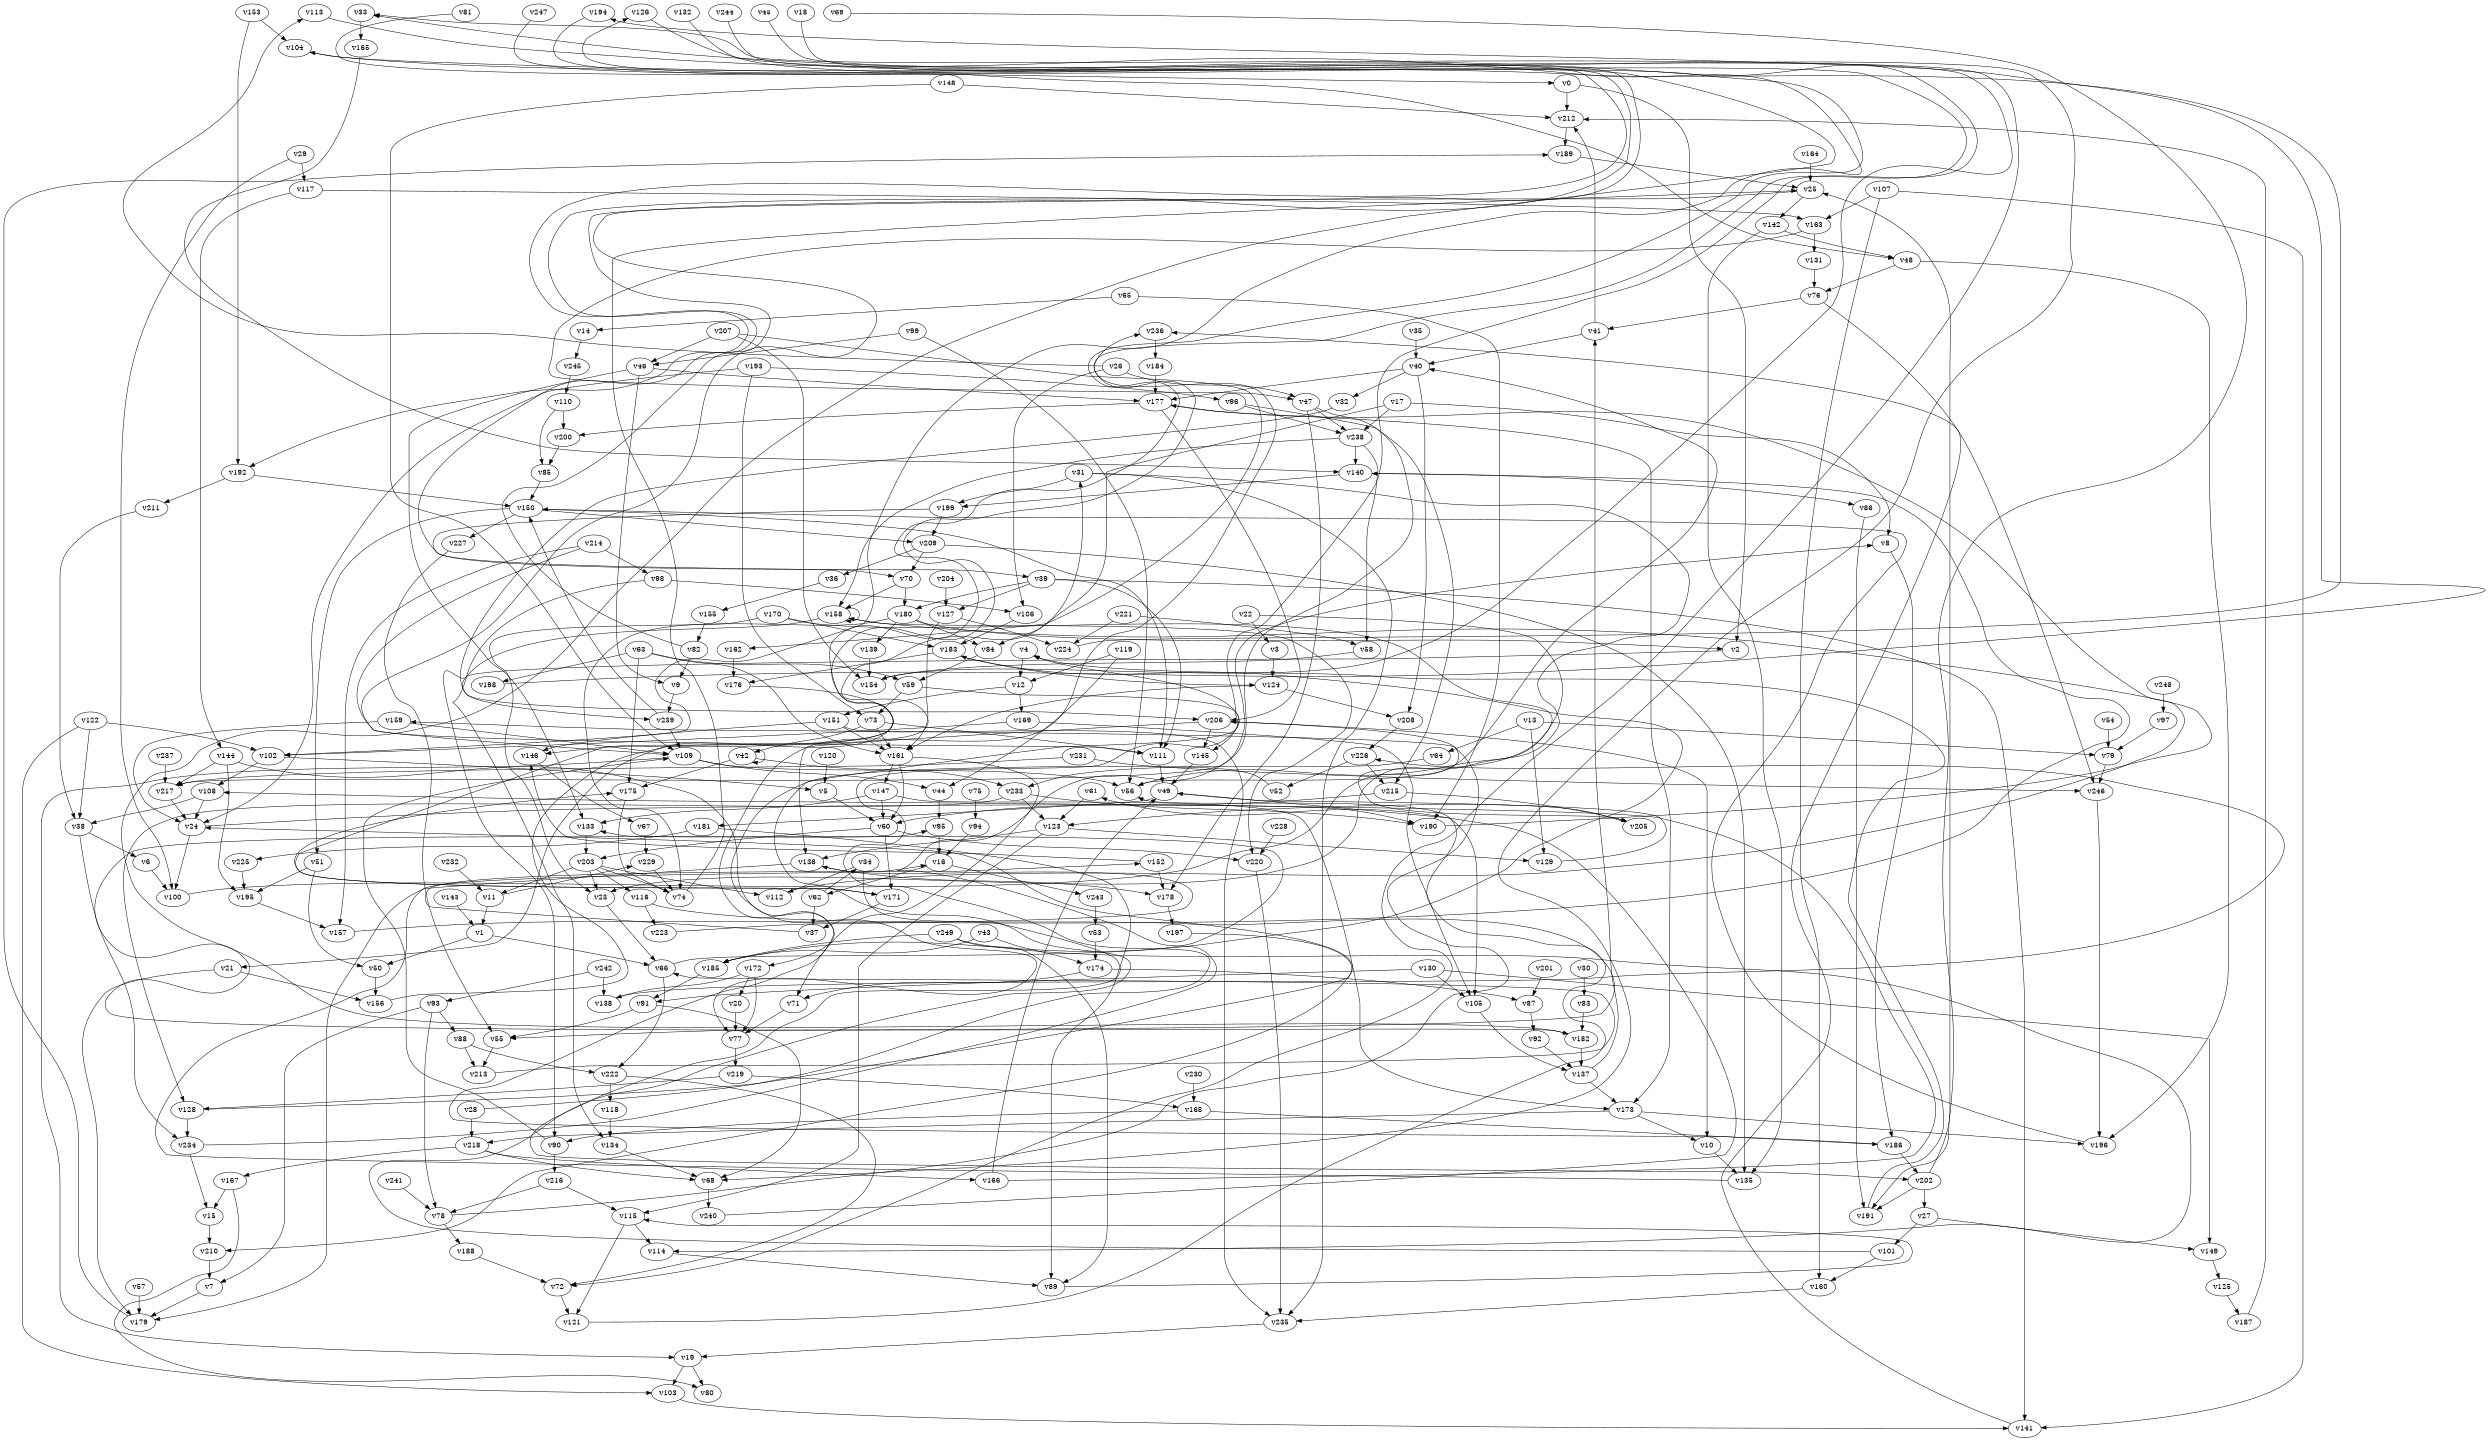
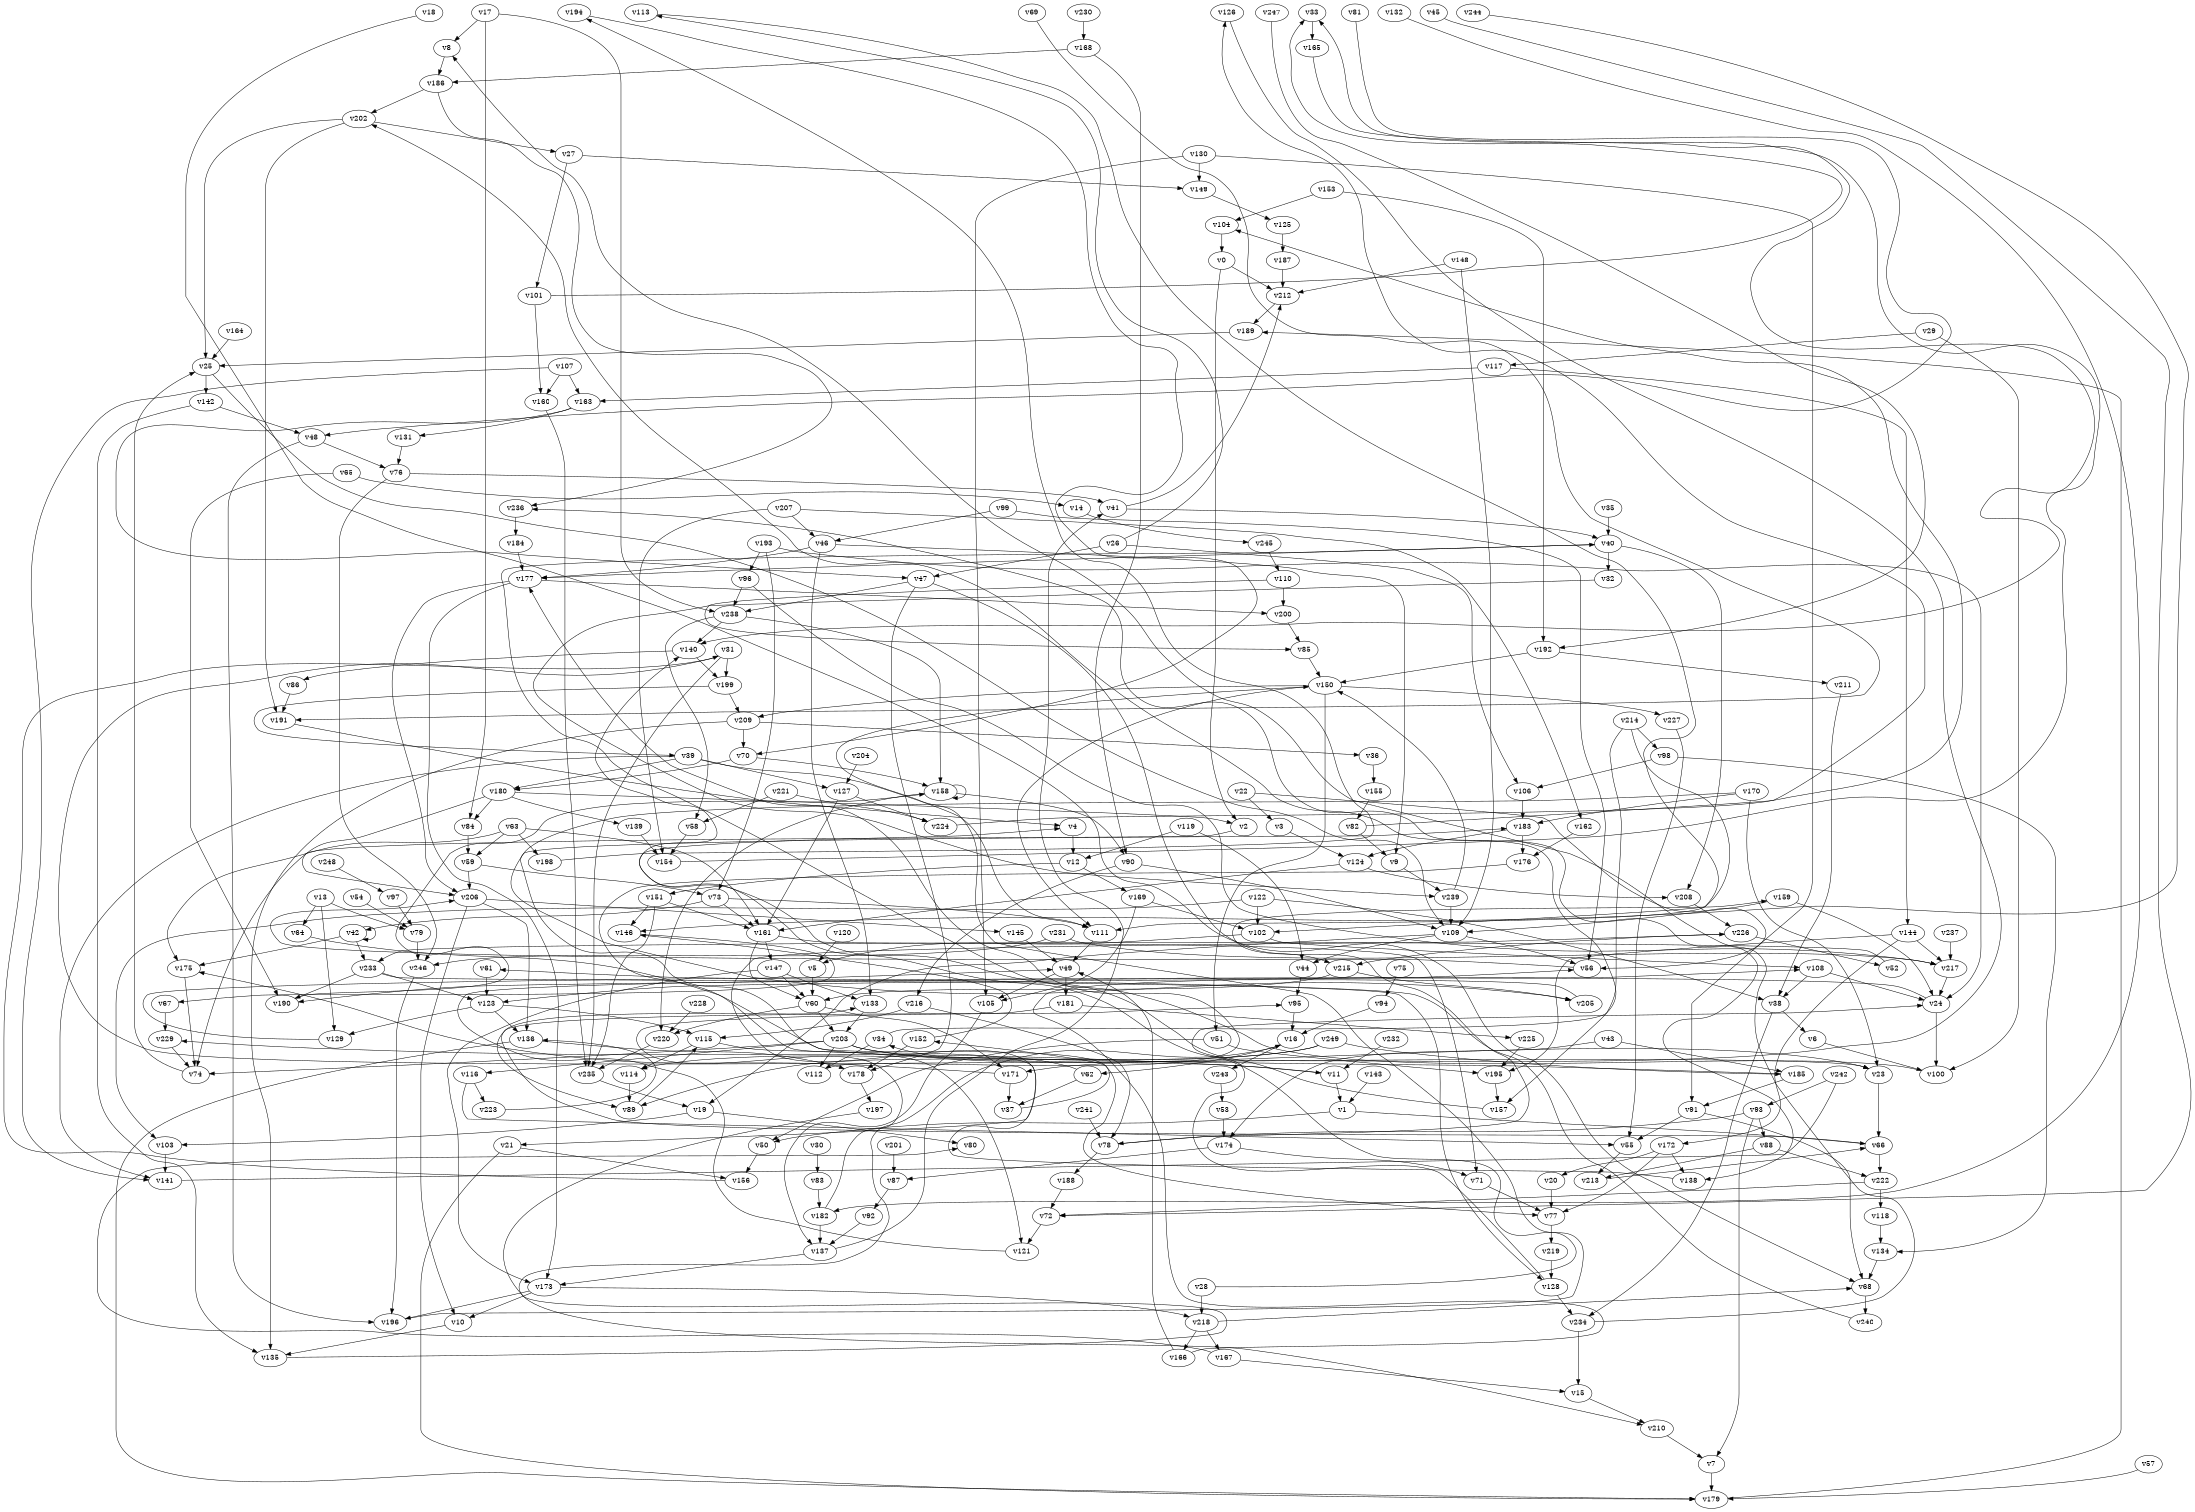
edge "v59" -> "v145": now "v59" -> "v206"
edge "v219" -> "v168": removed
